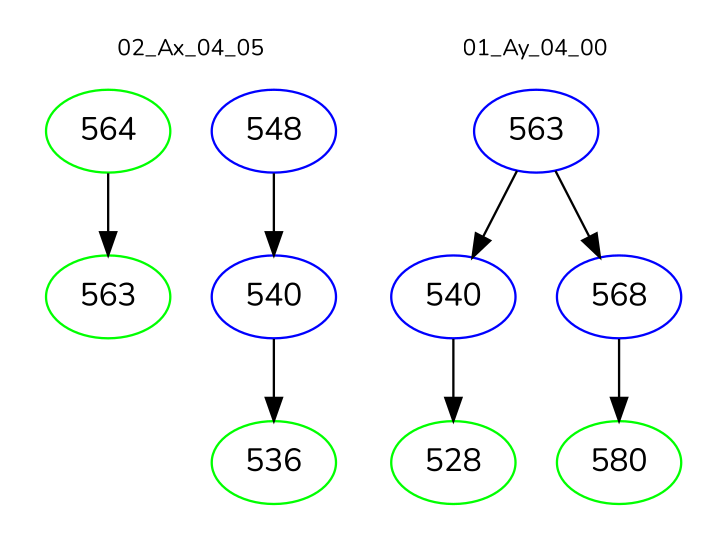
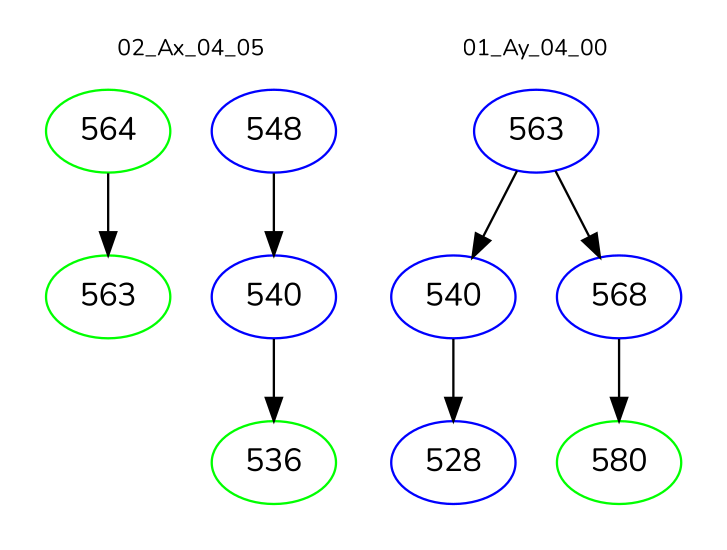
node "528": color green -> blue
